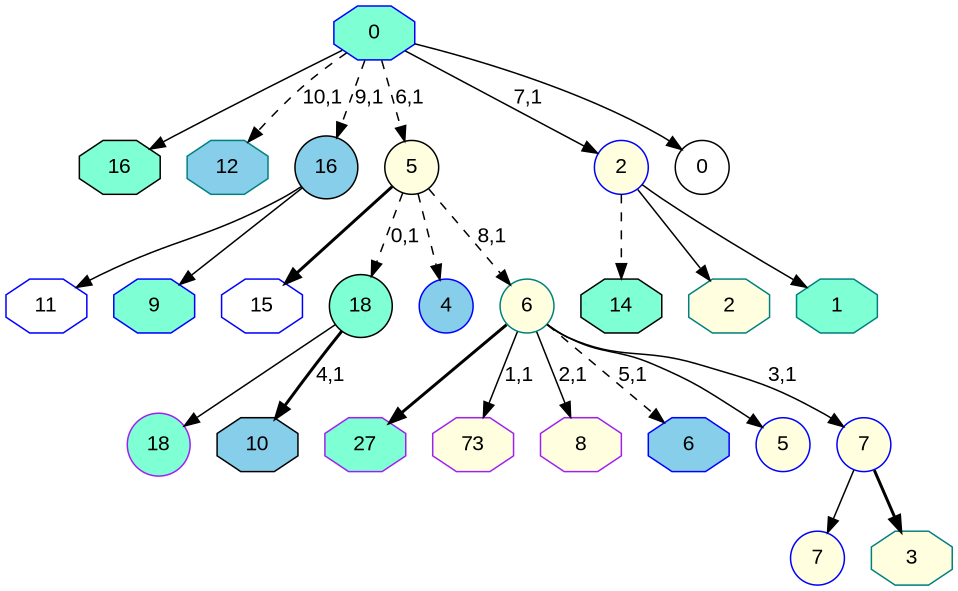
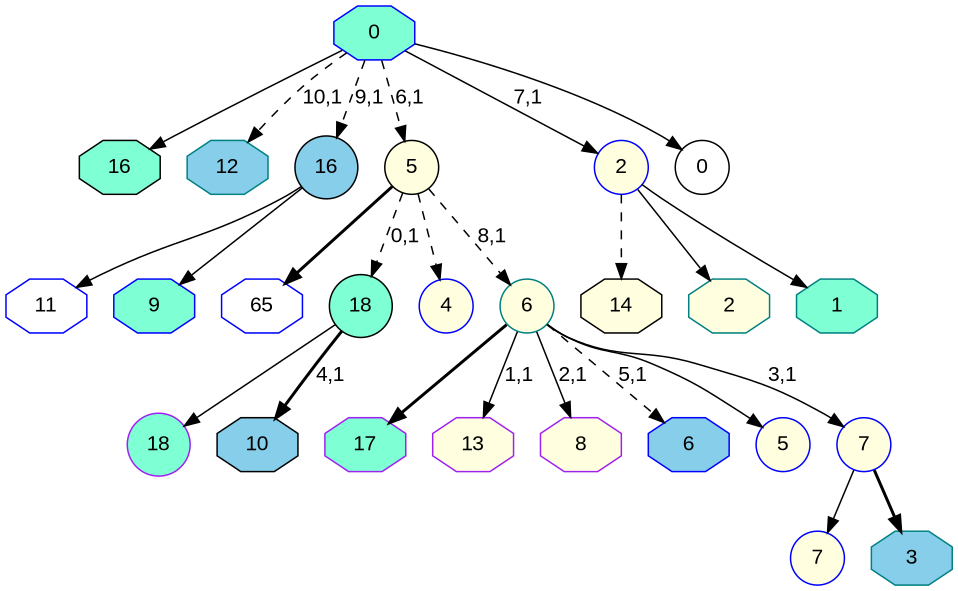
node "15": label "15" -> "65"
node "4": fillcolor skyblue -> lightyellow
node "14": fillcolor aquamarine -> lightyellow
node "27": label "27" -> "17"
node "73": label "73" -> "13"
node "3": fillcolor lightyellow -> skyblue
